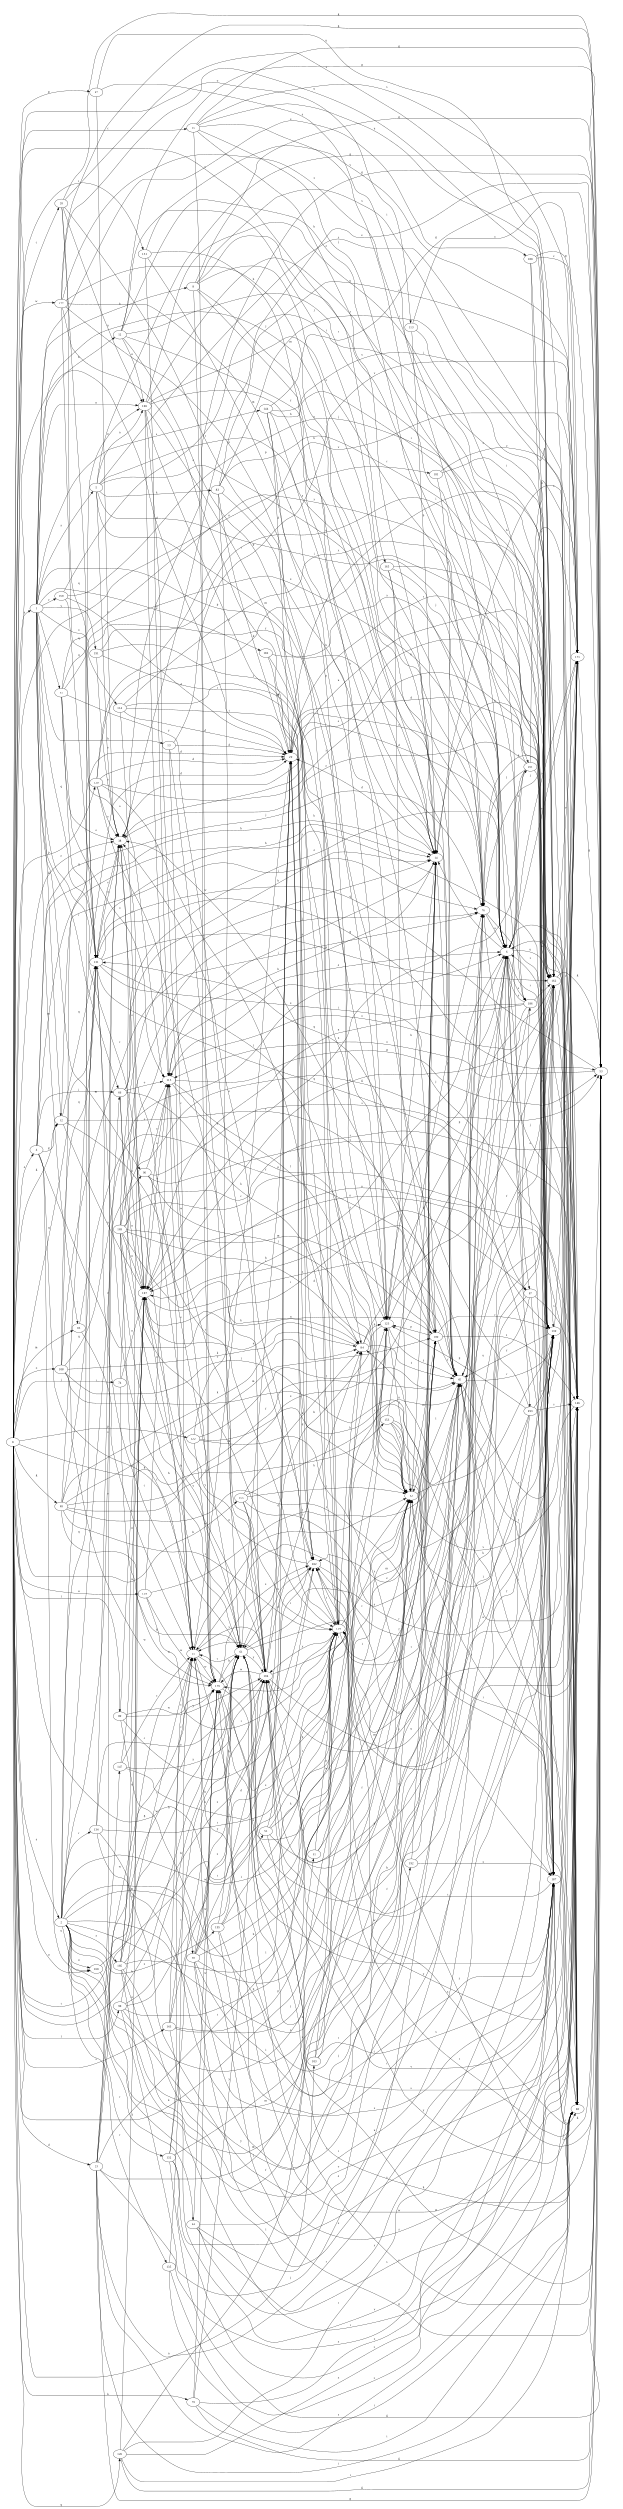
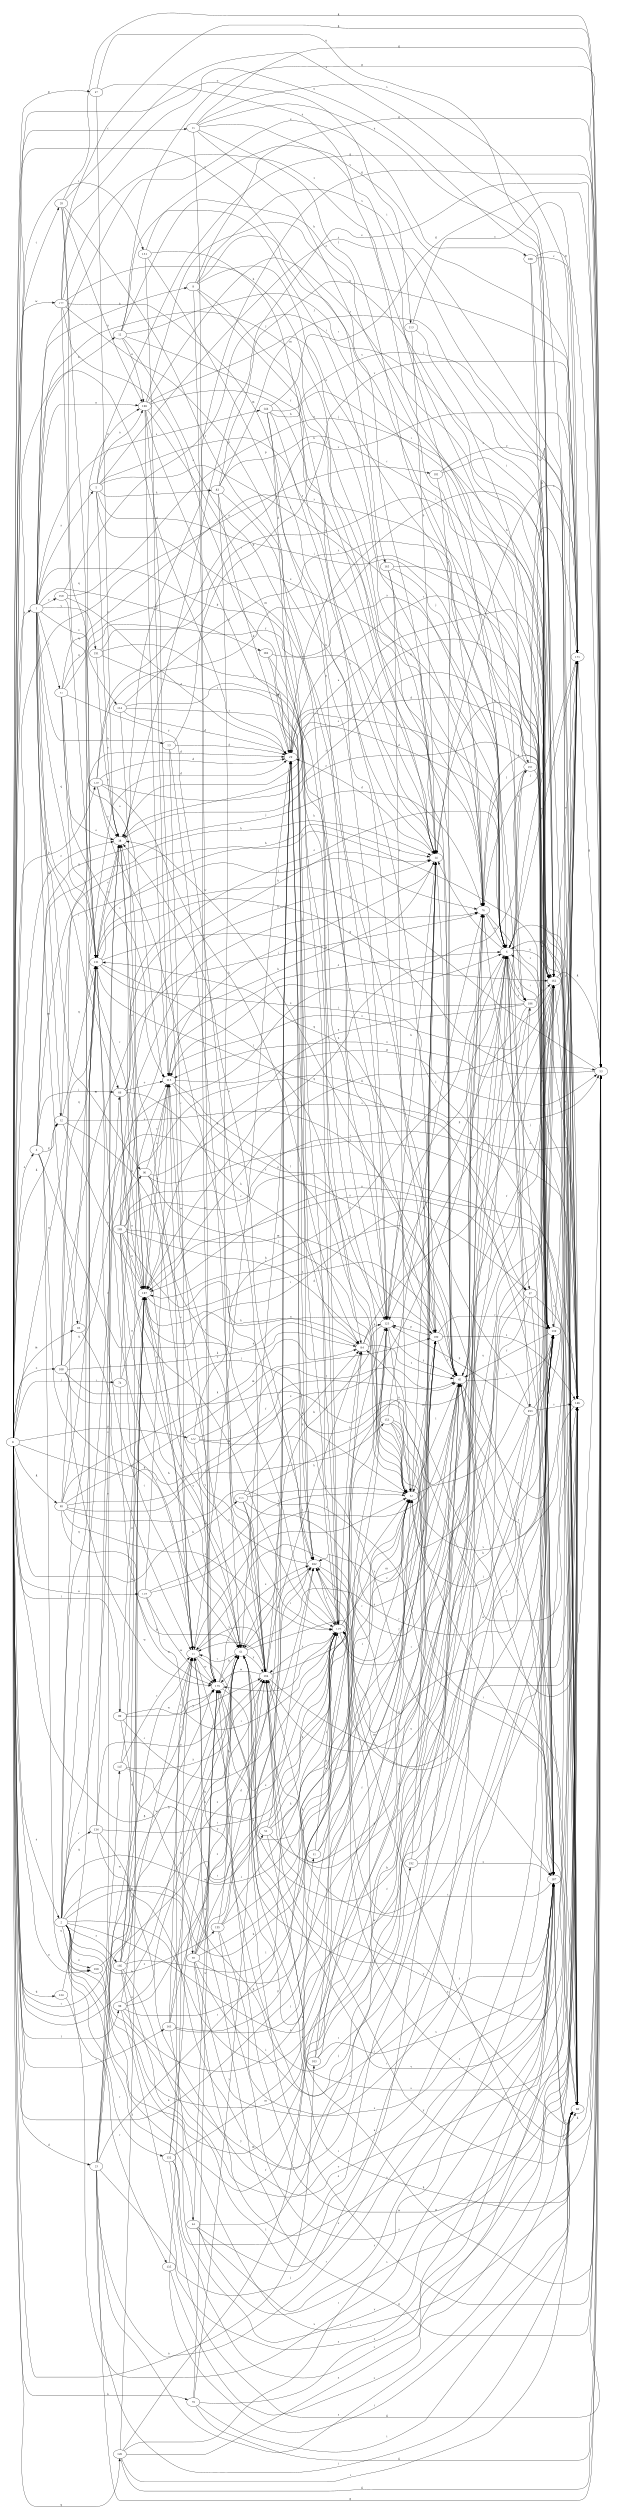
edge "23" -> "92": now "159" -> "92"
node "124": added
